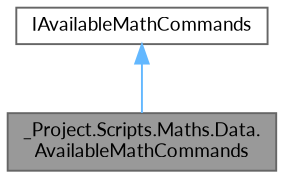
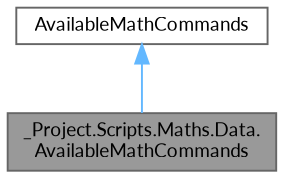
node "IAvailableMathCommands": label "IAvailableMathCommands" -> "AvailableMathCommands"
